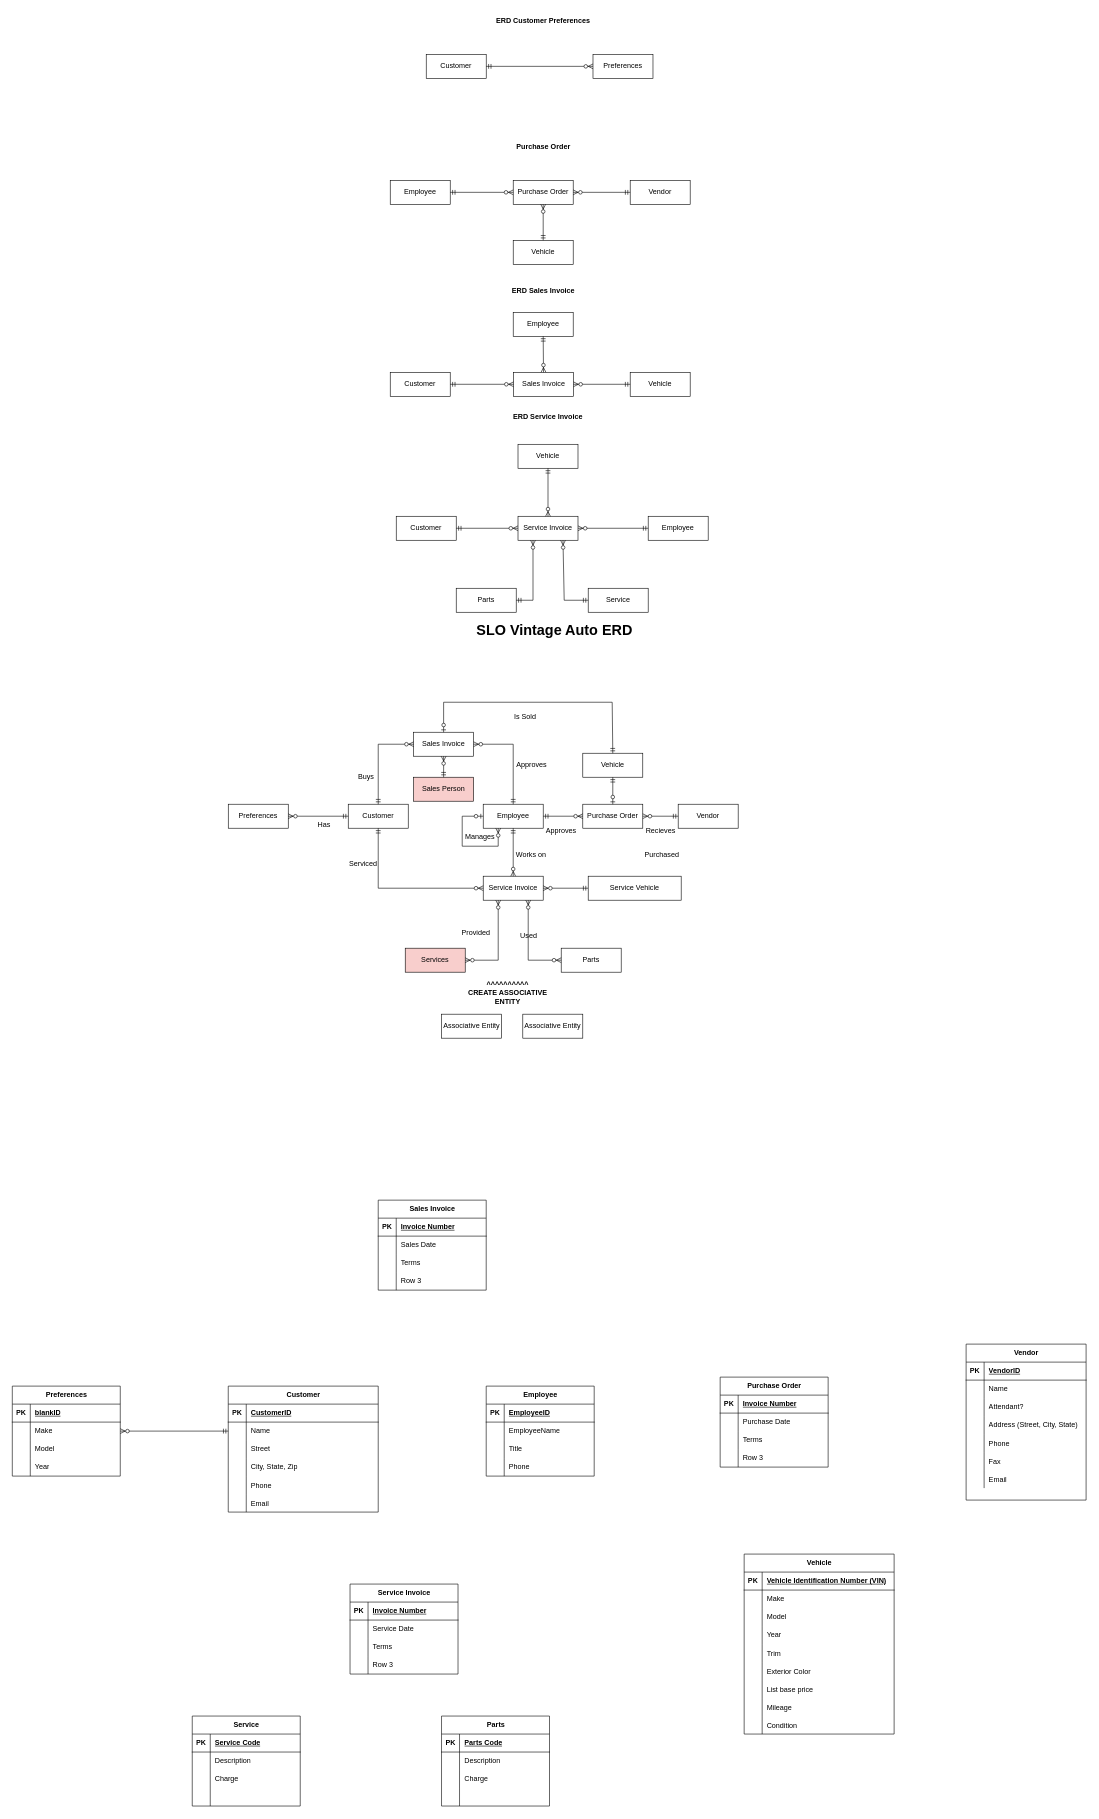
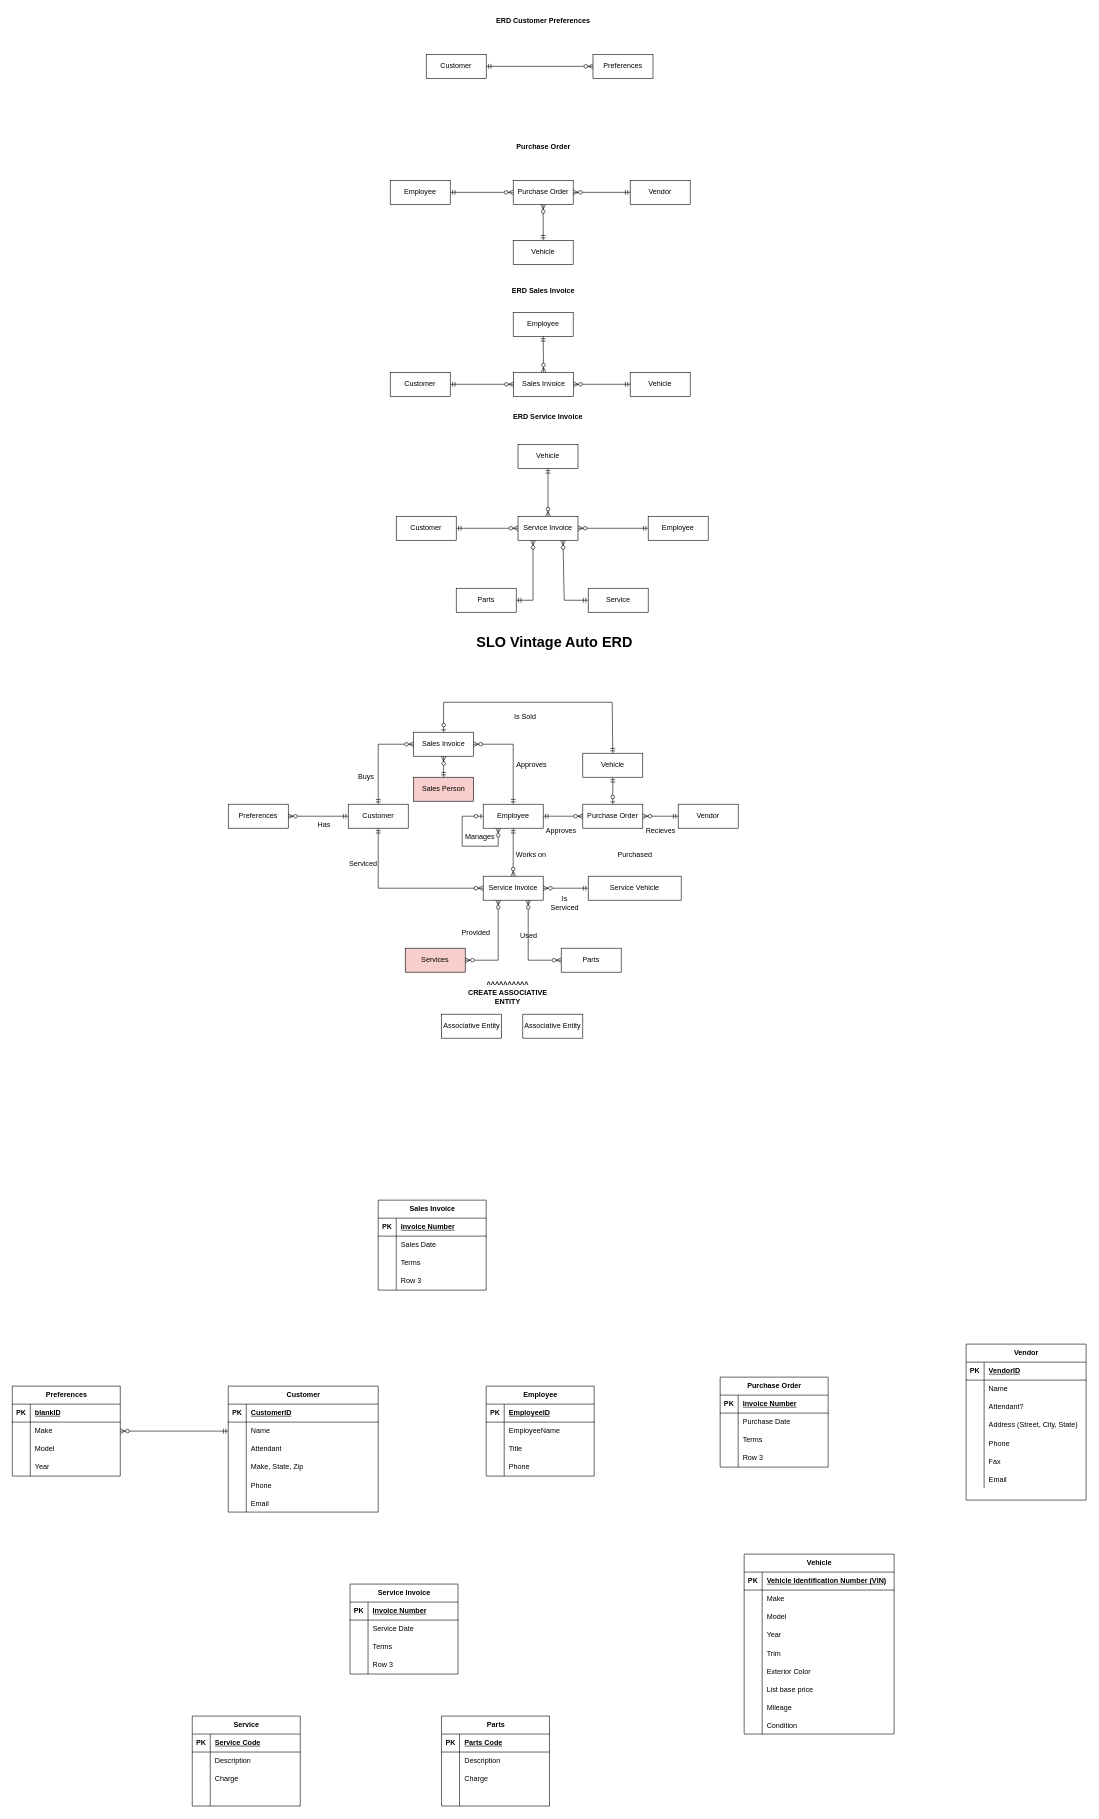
node "SLO Vintage Auto ERD": moved (558, 630) -> (558, 642)
node "Purchased": moved (662, 855) -> (635, 855)
node "Is Serviced": added
node "Street": label "Street" -> "Attendant"
node "City, State, Zip": label "City, State, Zip" -> "Make, State, Zip"
